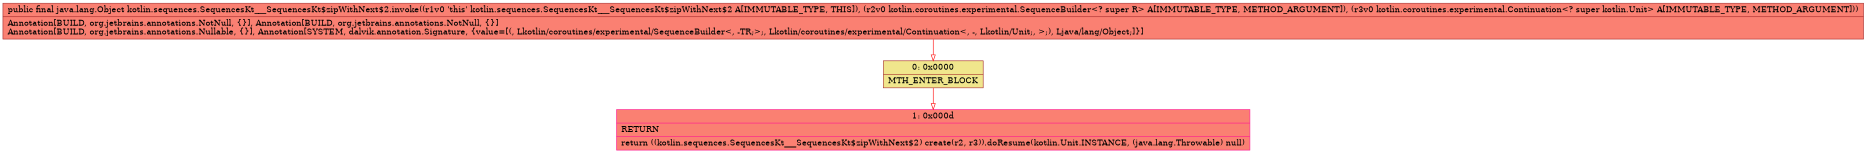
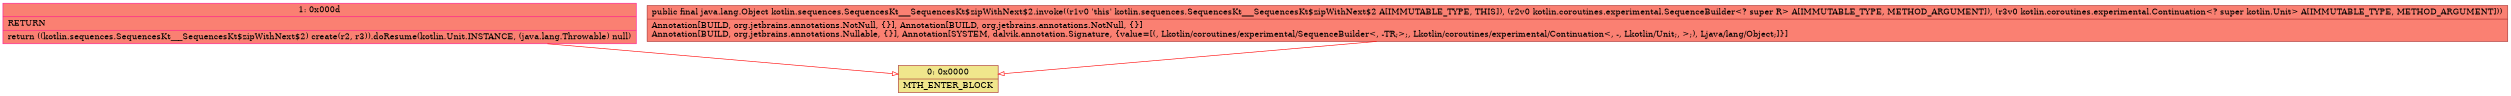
edge "0: 0x0000" -> "1: 0x000d": reversed
